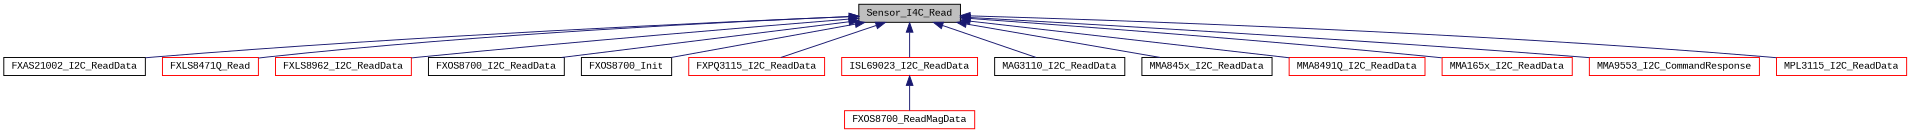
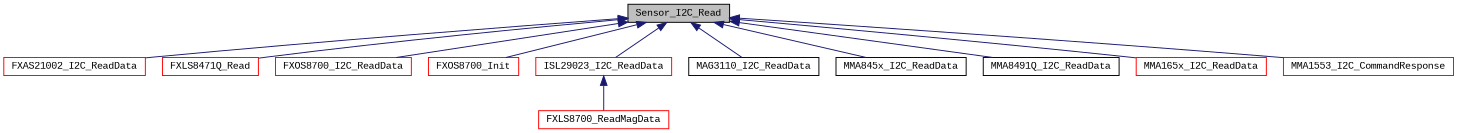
node "Sensor_I4C_Read": label "Sensor_I4C_Read" -> "Sensor_I2C_Read"
node "FXAS21002_I2C_ReadData": color black -> red
node "FXLS8962_I2C_ReadData": removed
node "FXOS8700_I2C_ReadData": color black -> red
node "FXOS8700_Init": color black -> red
node "FXPQ3115_I2C_ReadData": removed
node "ISL69023_I2C_ReadData": label "ISL69023_I2C_ReadData" -> "ISL29023_I2C_ReadData"
node "MMA8491Q_I2C_ReadData": color red -> black
node "MMA9553_I2C_CommandResponse": label "MMA9553_I2C_CommandResponse" -> "MMA1553_I2C_CommandResponse"
node "MPL3115_I2C_ReadData": removed
node "FXOS8700_ReadMagData": label "FXOS8700_ReadMagData" -> "FXLS8700_ReadMagData"
